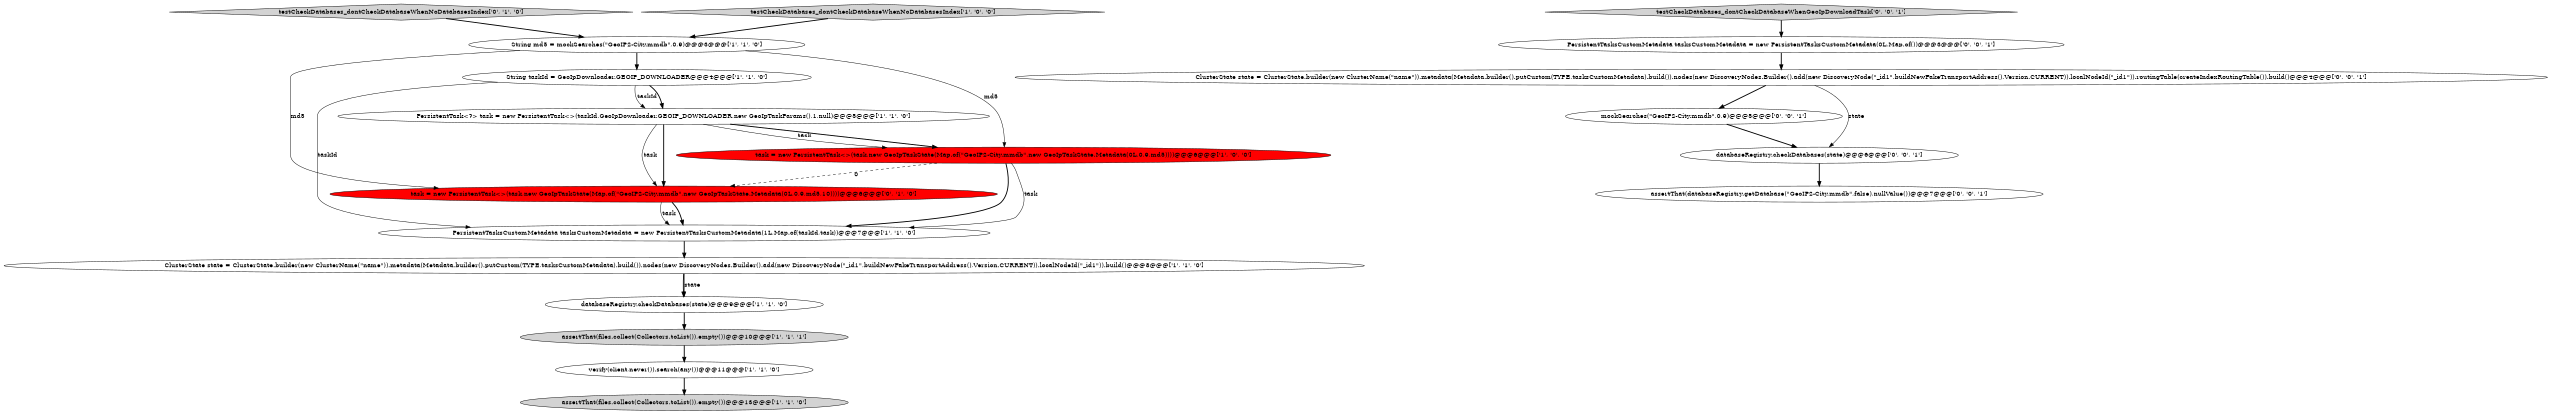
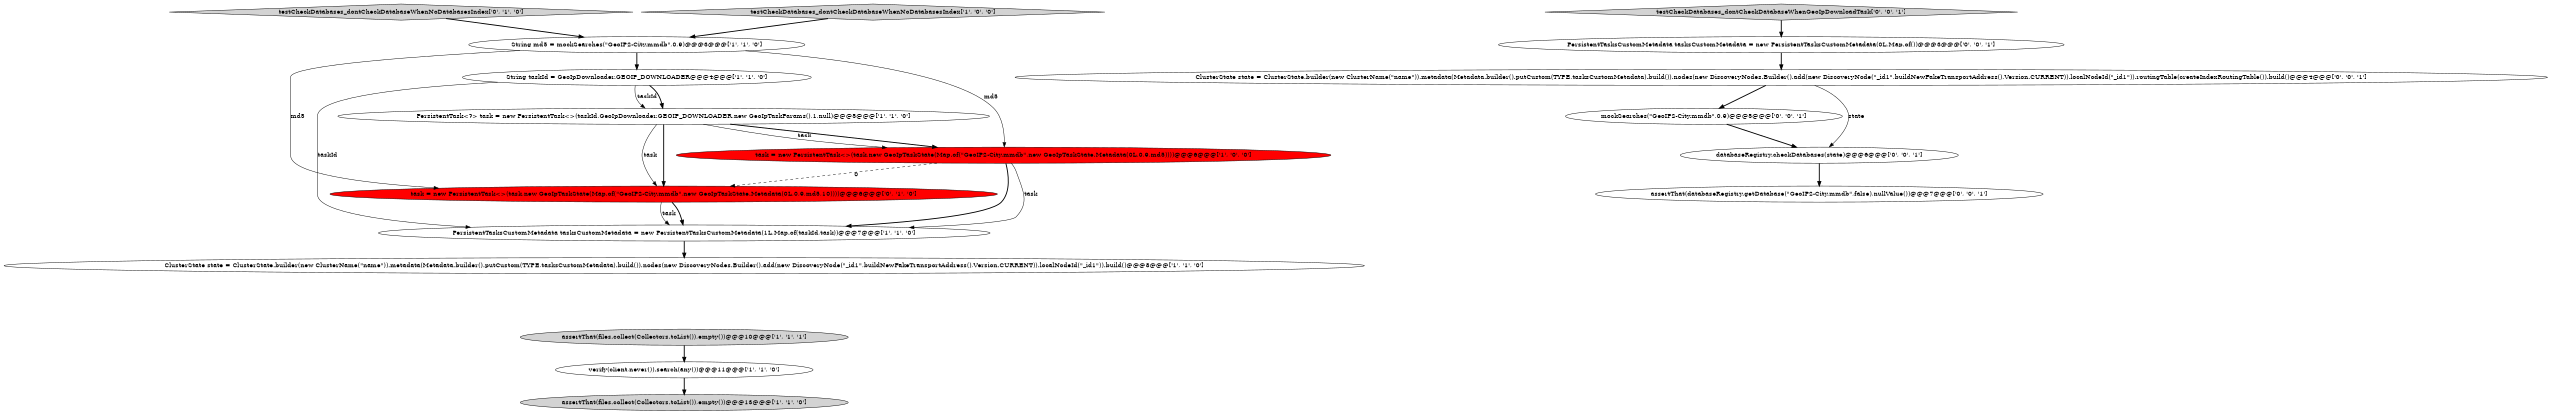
node "databaseRegistry.checkDatabases(state)@@@9@@@['1', '1', '0']": removed
